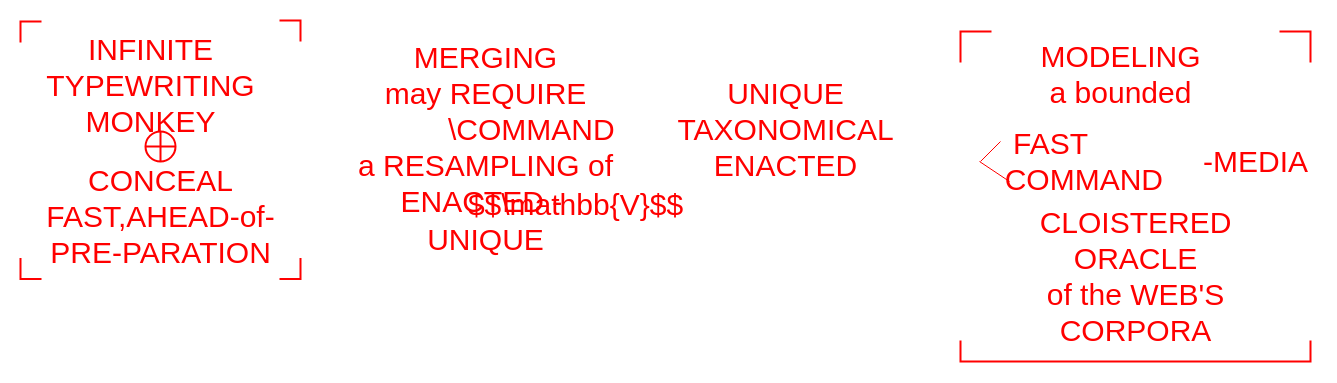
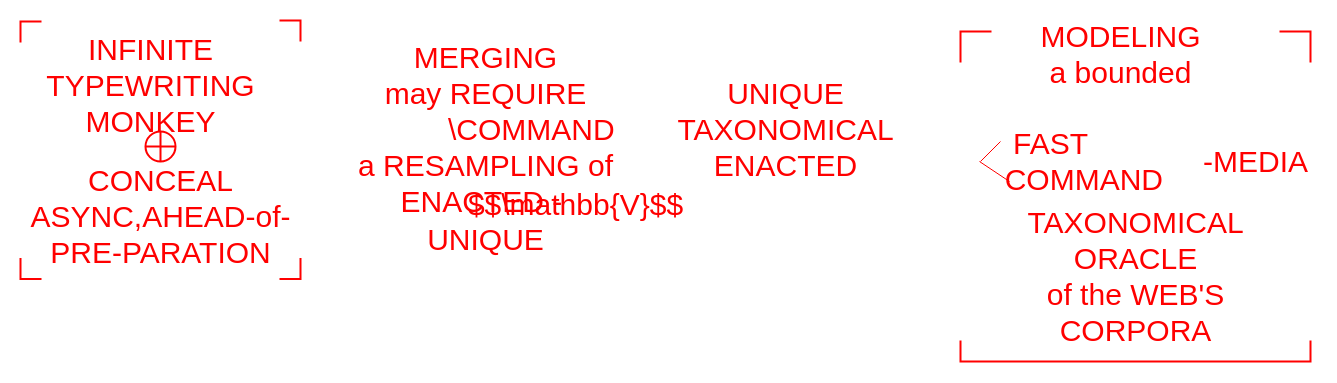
node "MODELING a bounded": moved (1121, 74) -> (1121, 54)
node "CONCEAL FAST,AHEAD-of- PRE-PARATION": label "CONCEAL FAST,AHEAD-of- PRE-PARATION" -> "CONCEAL ASYNC,AHEAD-of- PRE-PARATION"
node "CLOISTERED ORACLE of the WEB'S CORPORA": label "CLOISTERED ORACLE of the WEB'S CORPORA" -> "TAXONOMICAL ORACLE of the WEB'S CORPORA"
